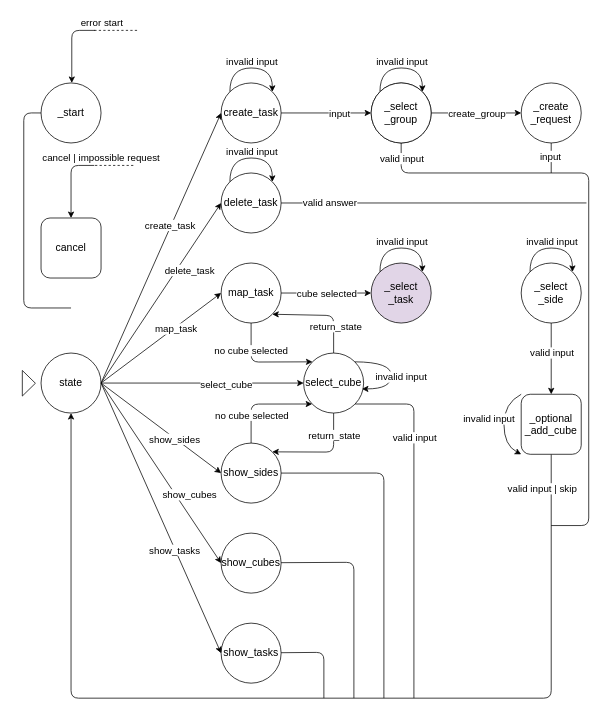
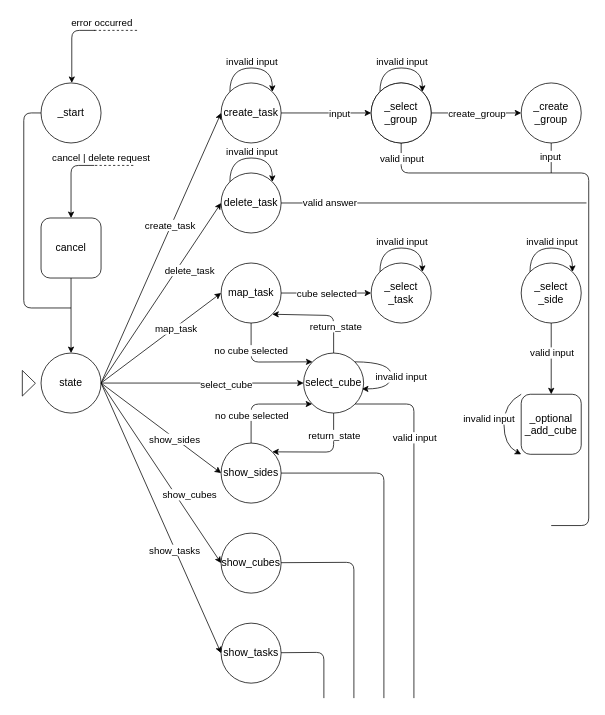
node "error start": label "error start" -> "error occurred"
node "_create _request": label "_create _request" -> "_create _group"
node "cancel | impossible request": label "cancel | impossible request" -> "cancel | delete request"
node "_select _task": fillcolor #e1d5e7 -> #ffffff
edge "cancel" -> "state": added
edge "_optional _add_cube" -> "state": removed, label "valid input | skip"
